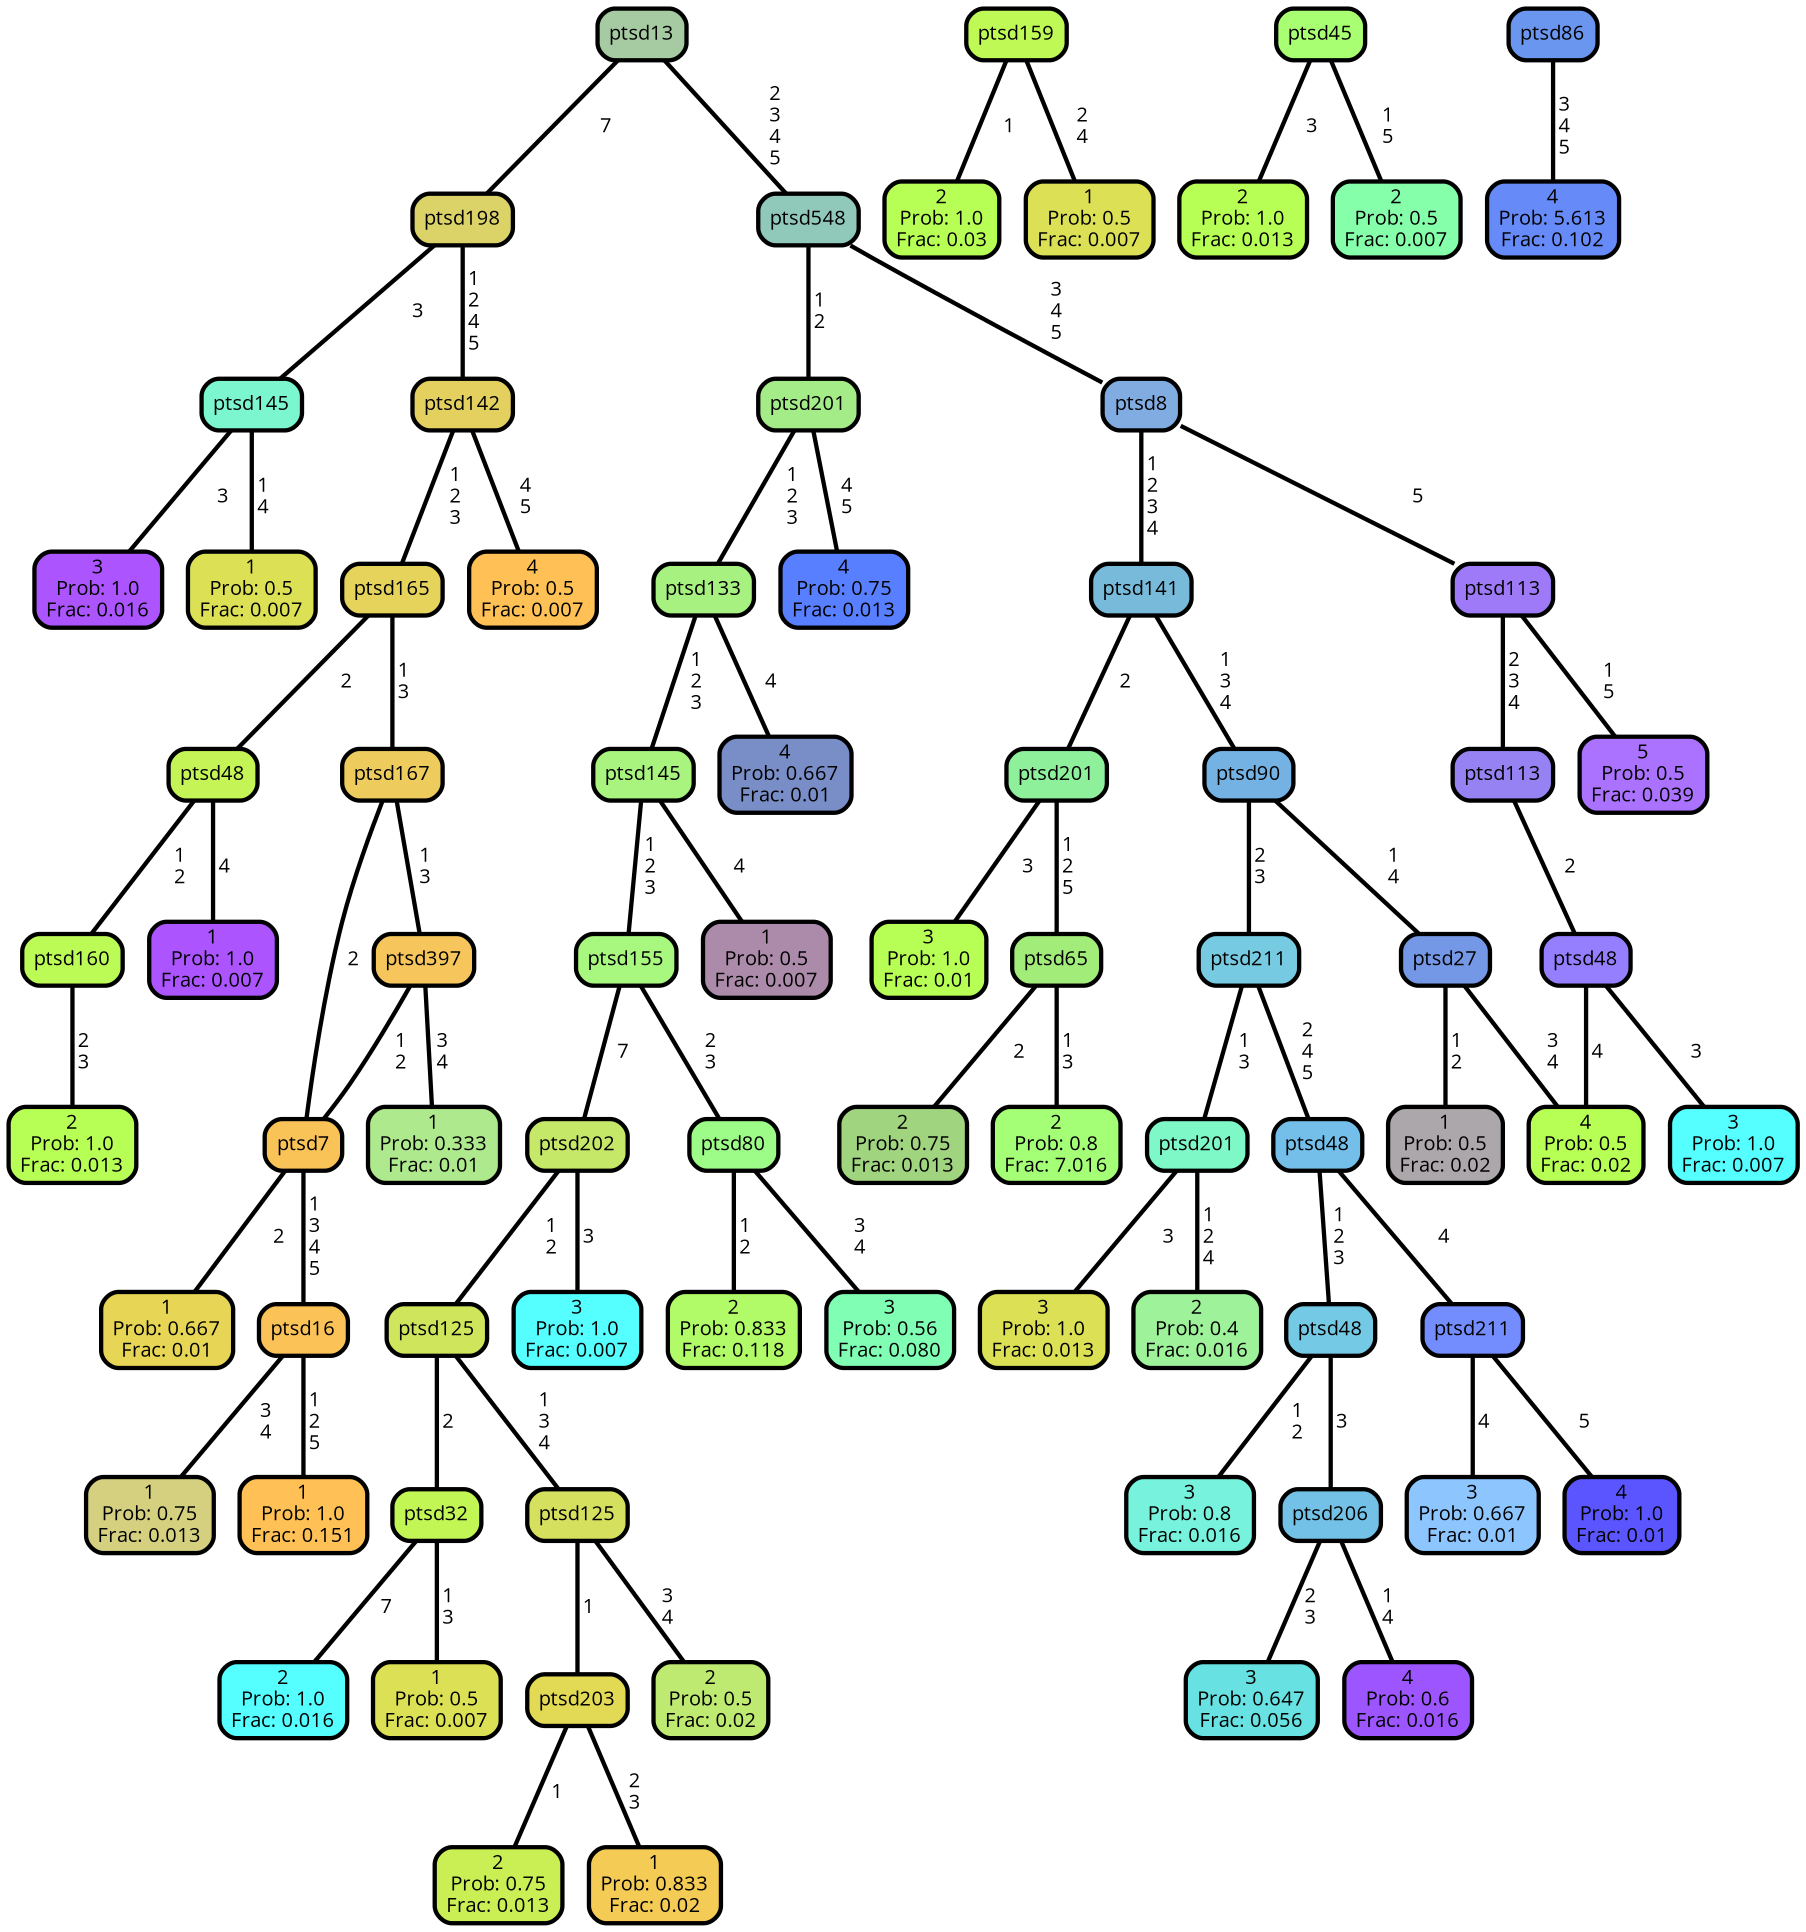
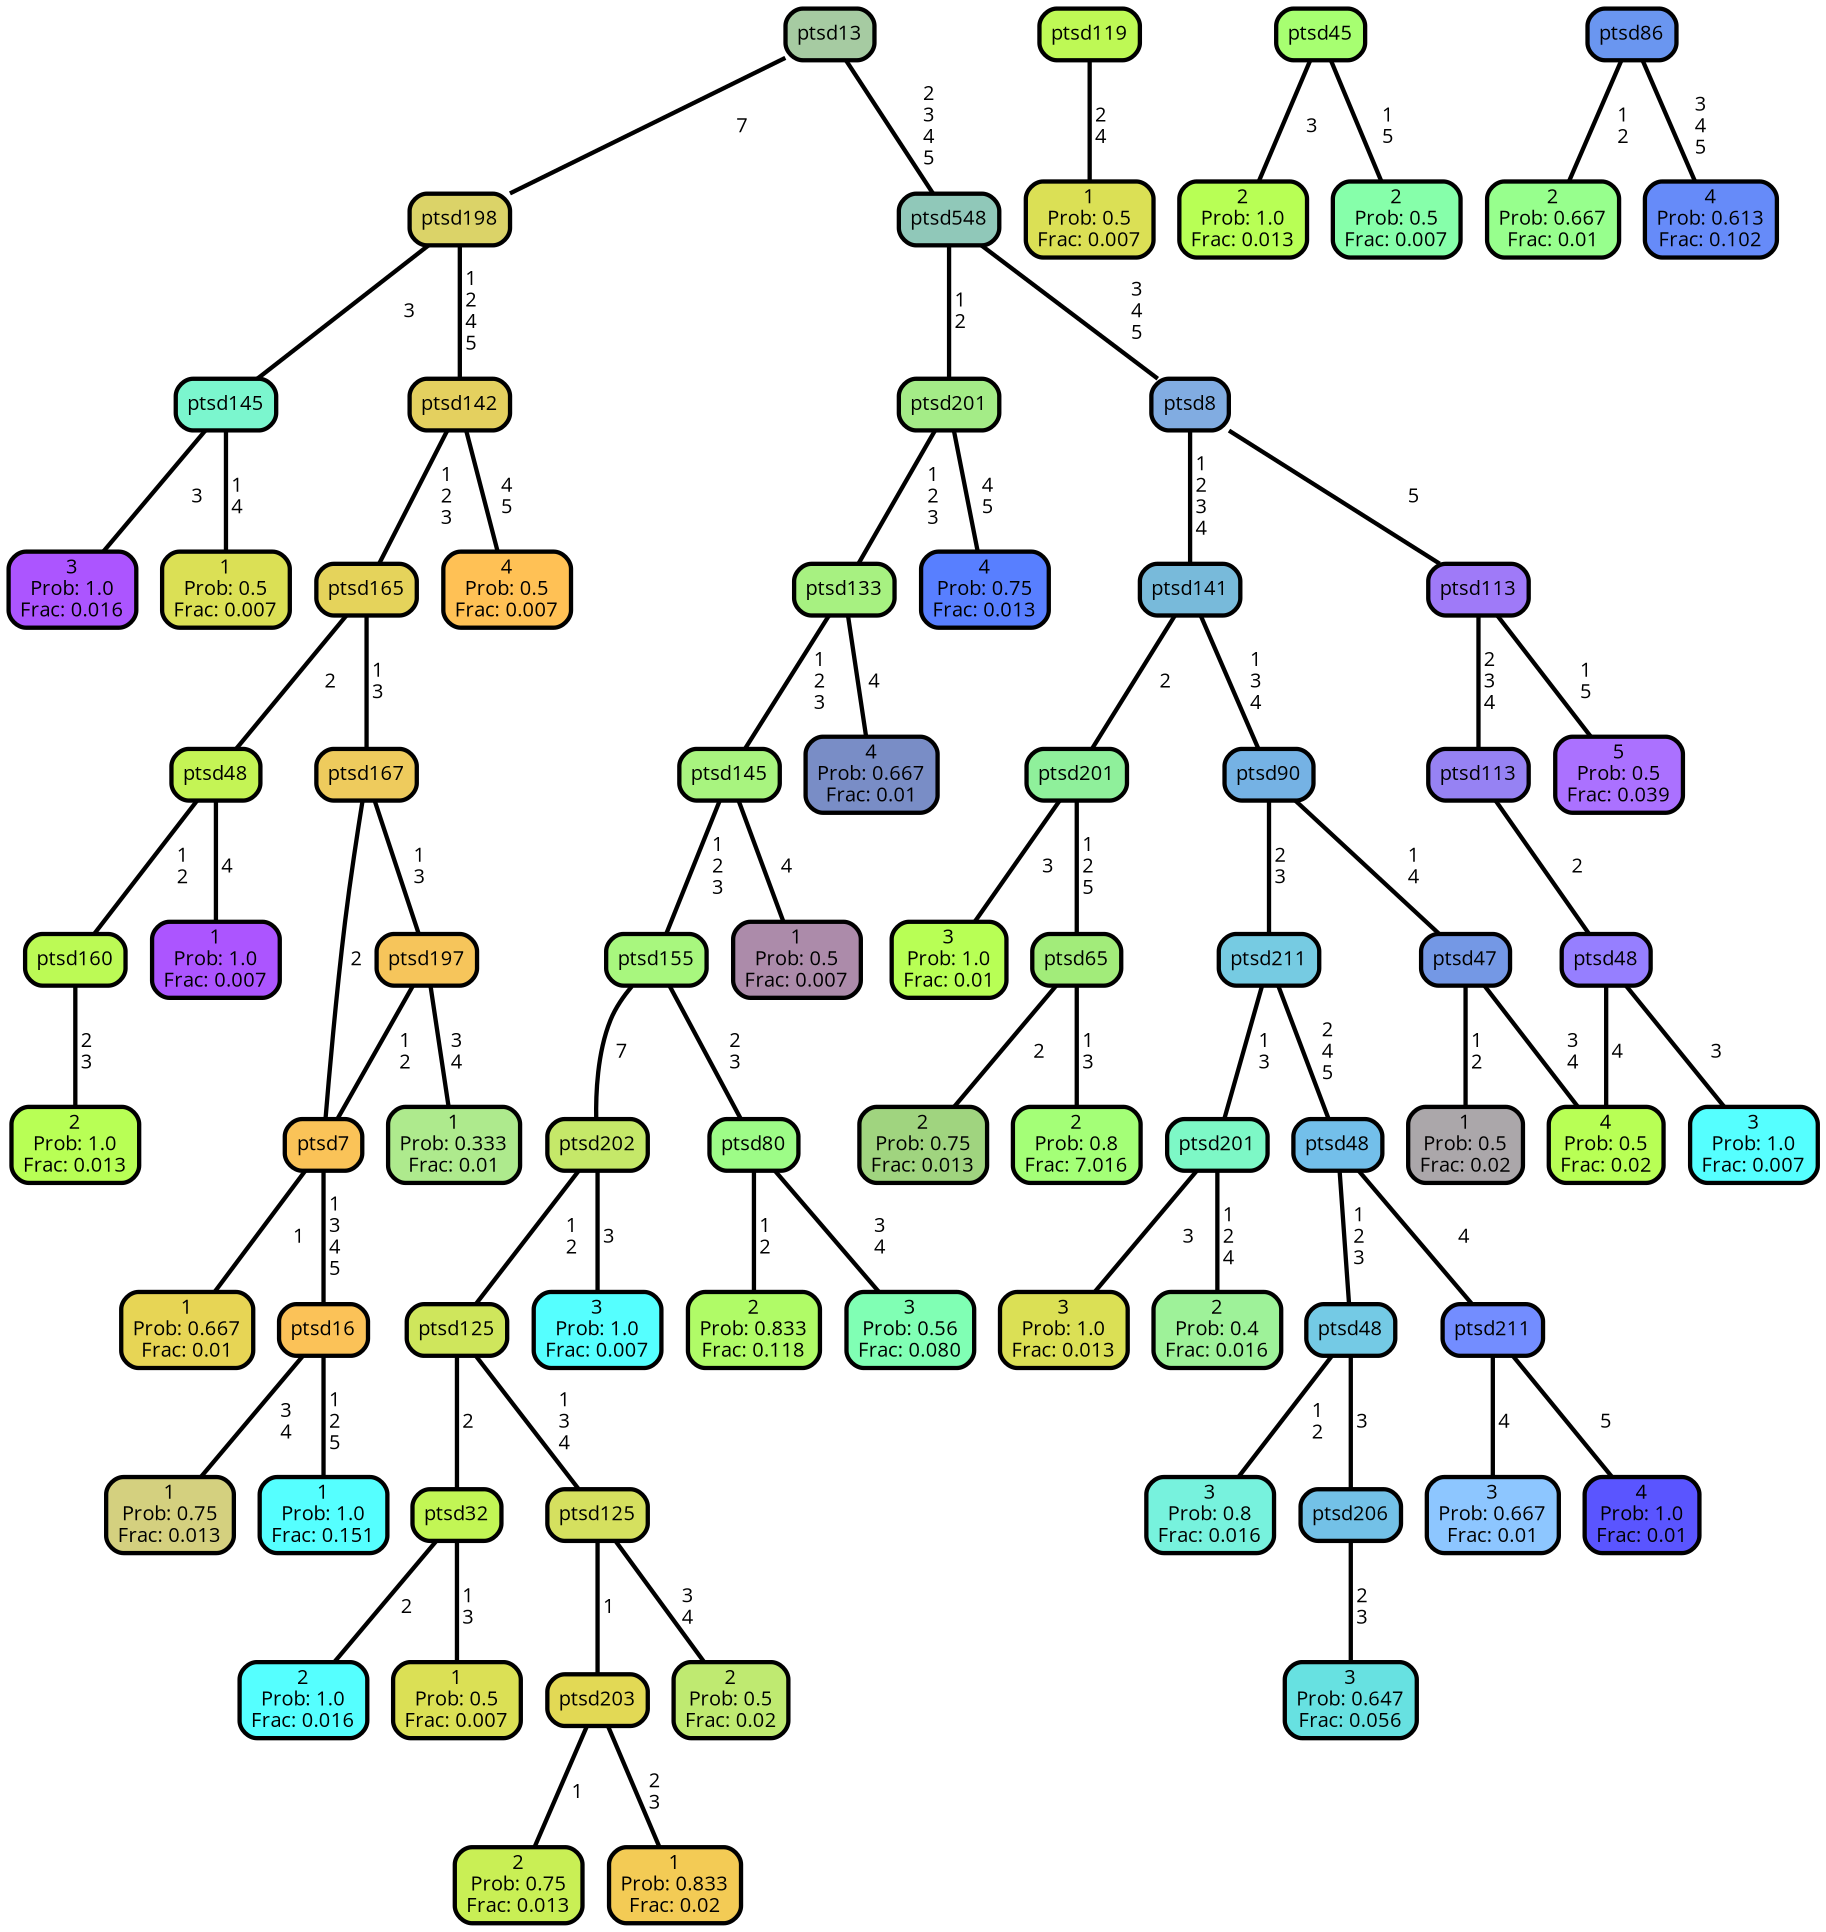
node "ptsd159": label "ptsd159" -> "ptsd119"
node "2 Prob: 1.0 Frac: 0.03": removed
node "2 Prob: 0.667 Frac: 0.01": added
node "4 Prob: 5.613 Frac: 0.102": label "4 Prob: 5.613 Frac: 0.102" -> "4 Prob: 0.613 Frac: 0.102"
node "ptsd397": label "ptsd397" -> "ptsd197"
node "ptsd27": label "ptsd27" -> "ptsd47"
edge "ptsd7" -- "1 Prob: 0.667 Frac: 0.01": label " 2" -> " 1"
node "1 Prob: 1.0 Frac: 0.151": fillcolor #ffc155 -> #55ffff
edge "ptsd32" -- "2 Prob: 1.0 Frac: 0.016": label " 7" -> " 2"
node "4 Prob: 0.6 Frac: 0.016": removed
